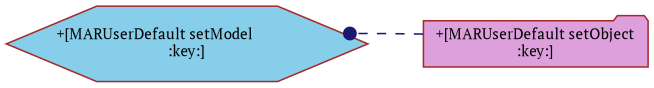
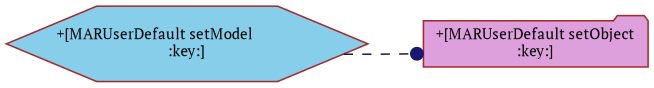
edge "+[MARUserDefault setObject :key:]" -> "+[MARUserDefault setModel :key:]": reversed
